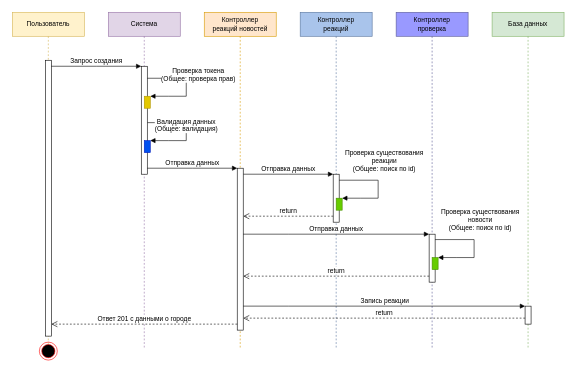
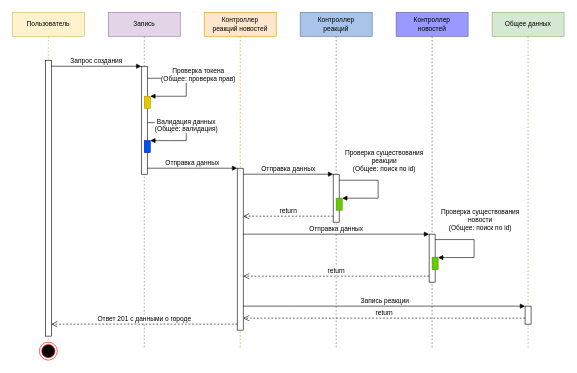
node "Система": label "Система" -> "Запись"
node "Контроллер проверка": label "Контроллер проверка" -> "Контроллер новостей"
node "База данных": label "База данных" -> "Общее данных"
